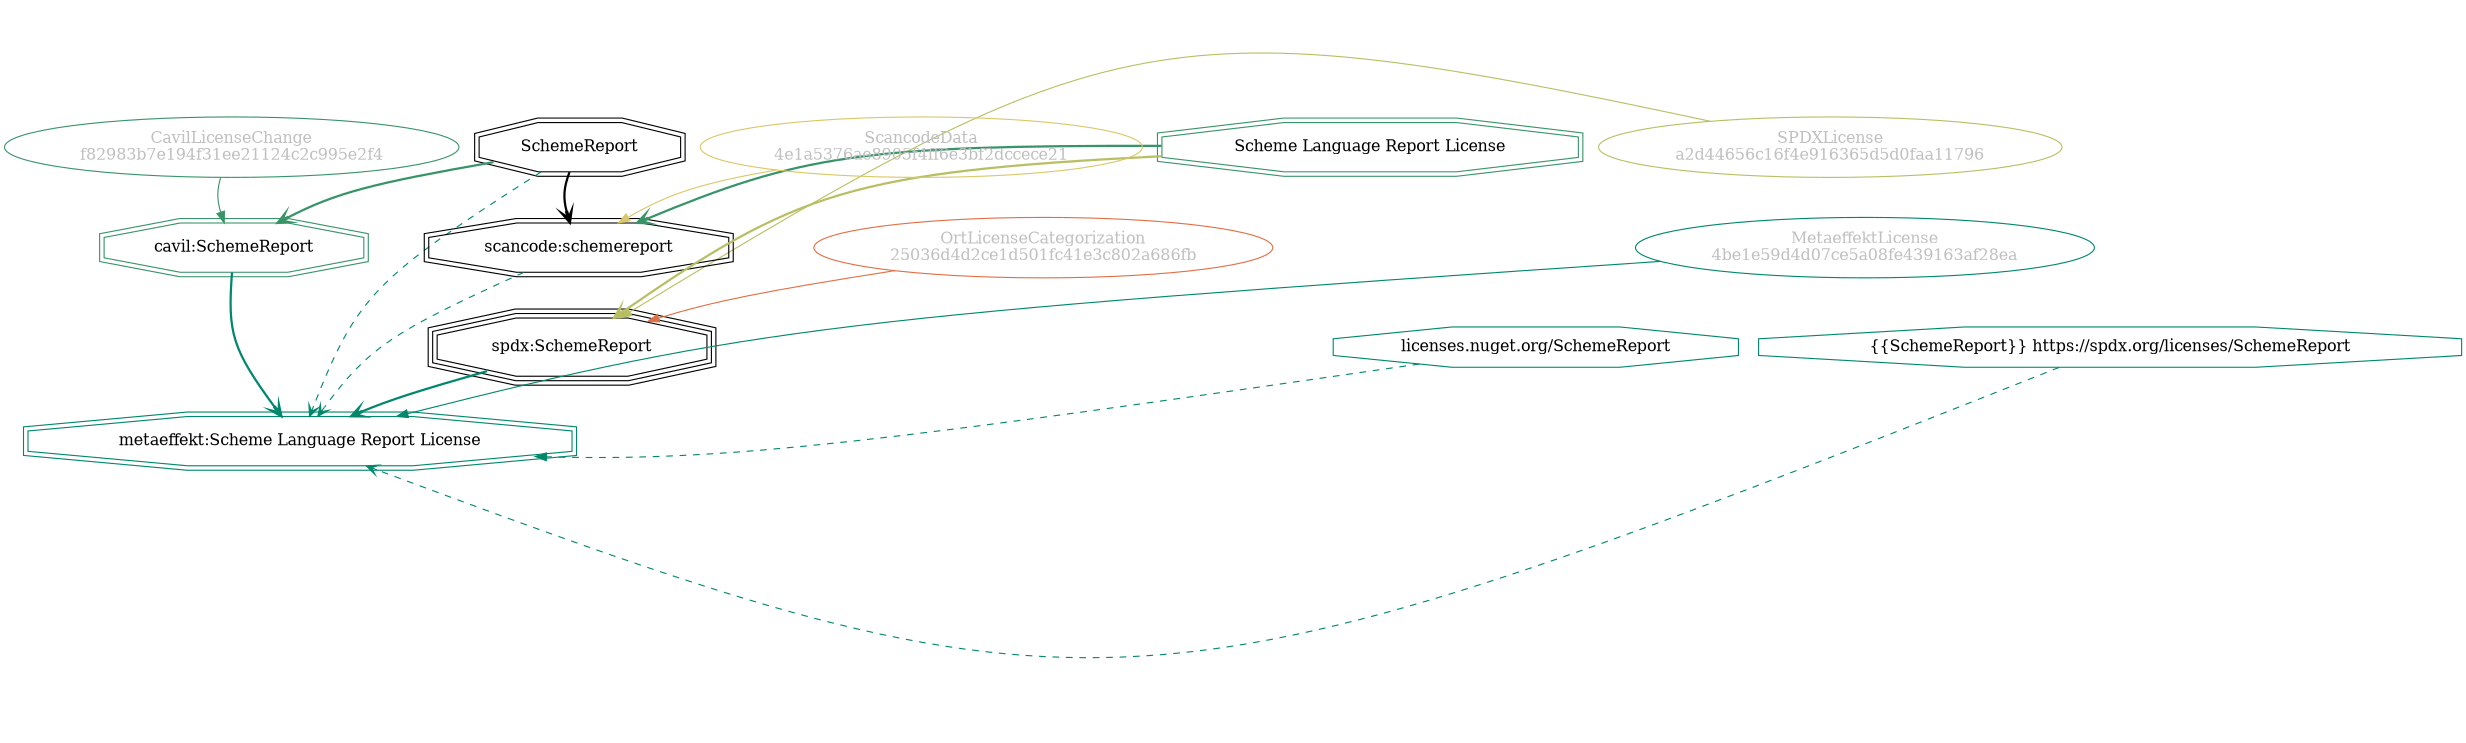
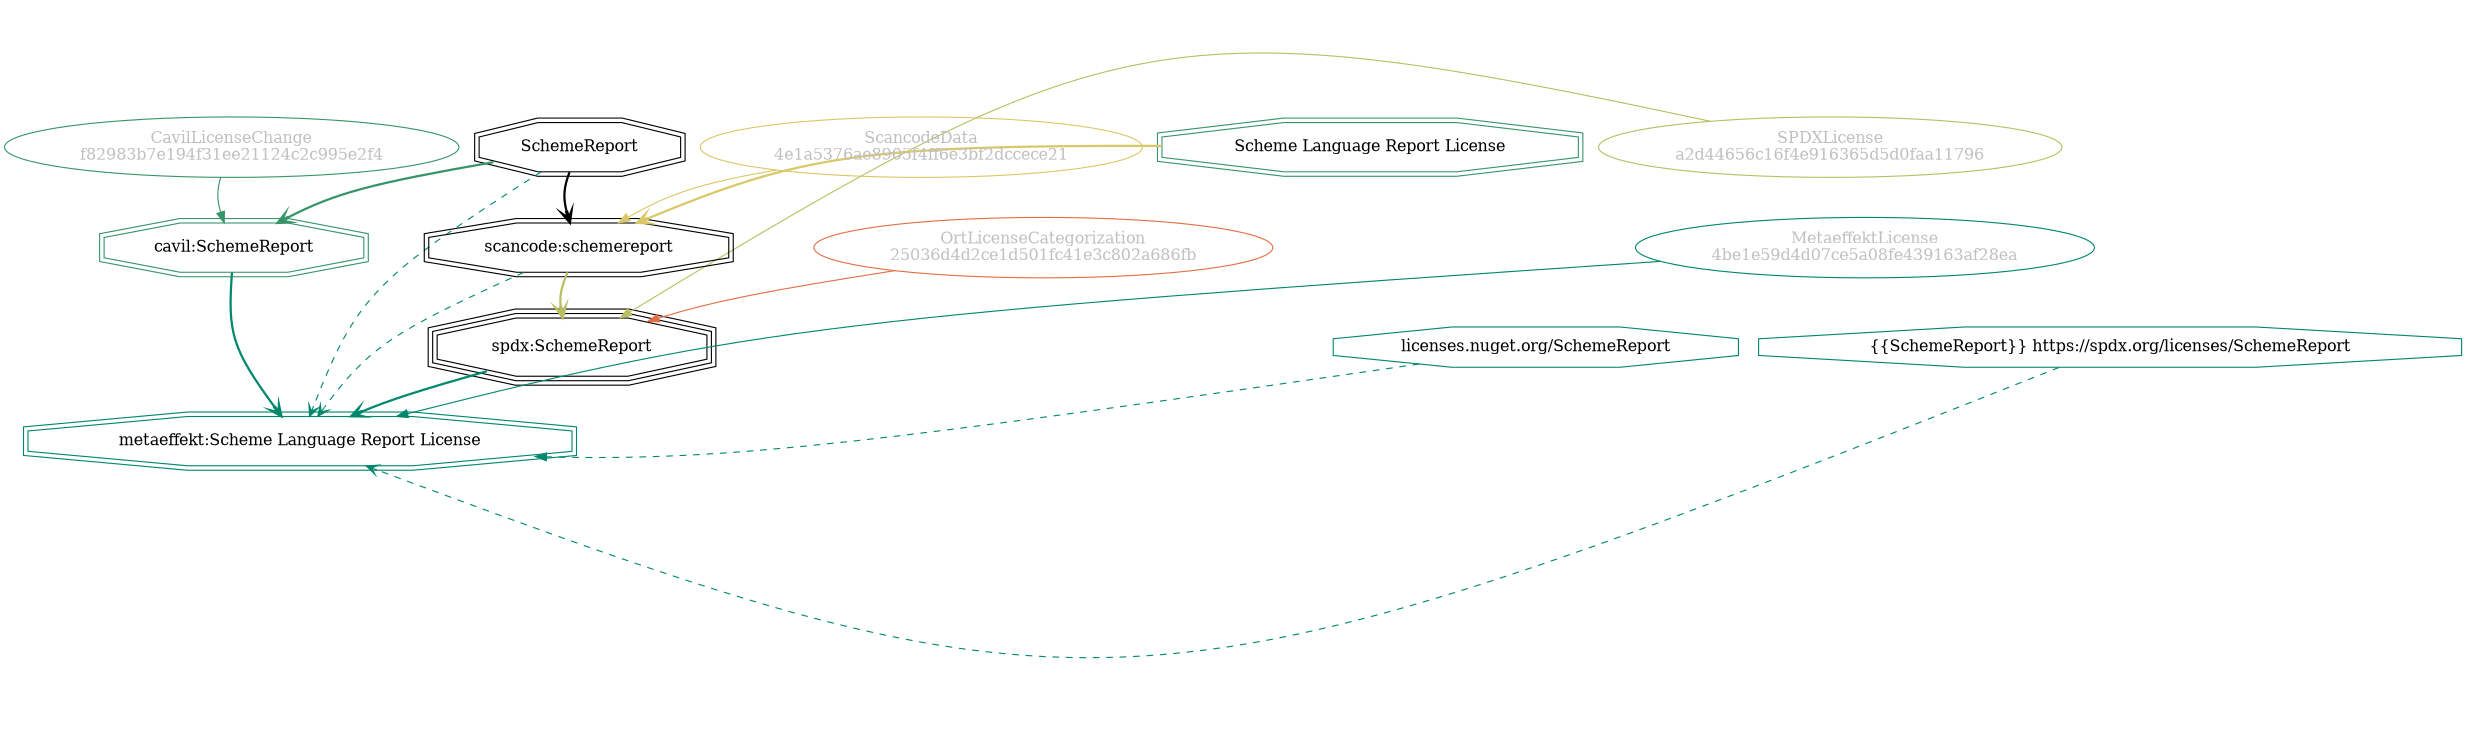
edge "Scheme Language Report License" -> "scancode:schemereport": color #379469 -> #dac767
edge "Scheme Language Report License" -> "spdx:SchemeReport": now "scancode:schemereport" -> "spdx:SchemeReport"
